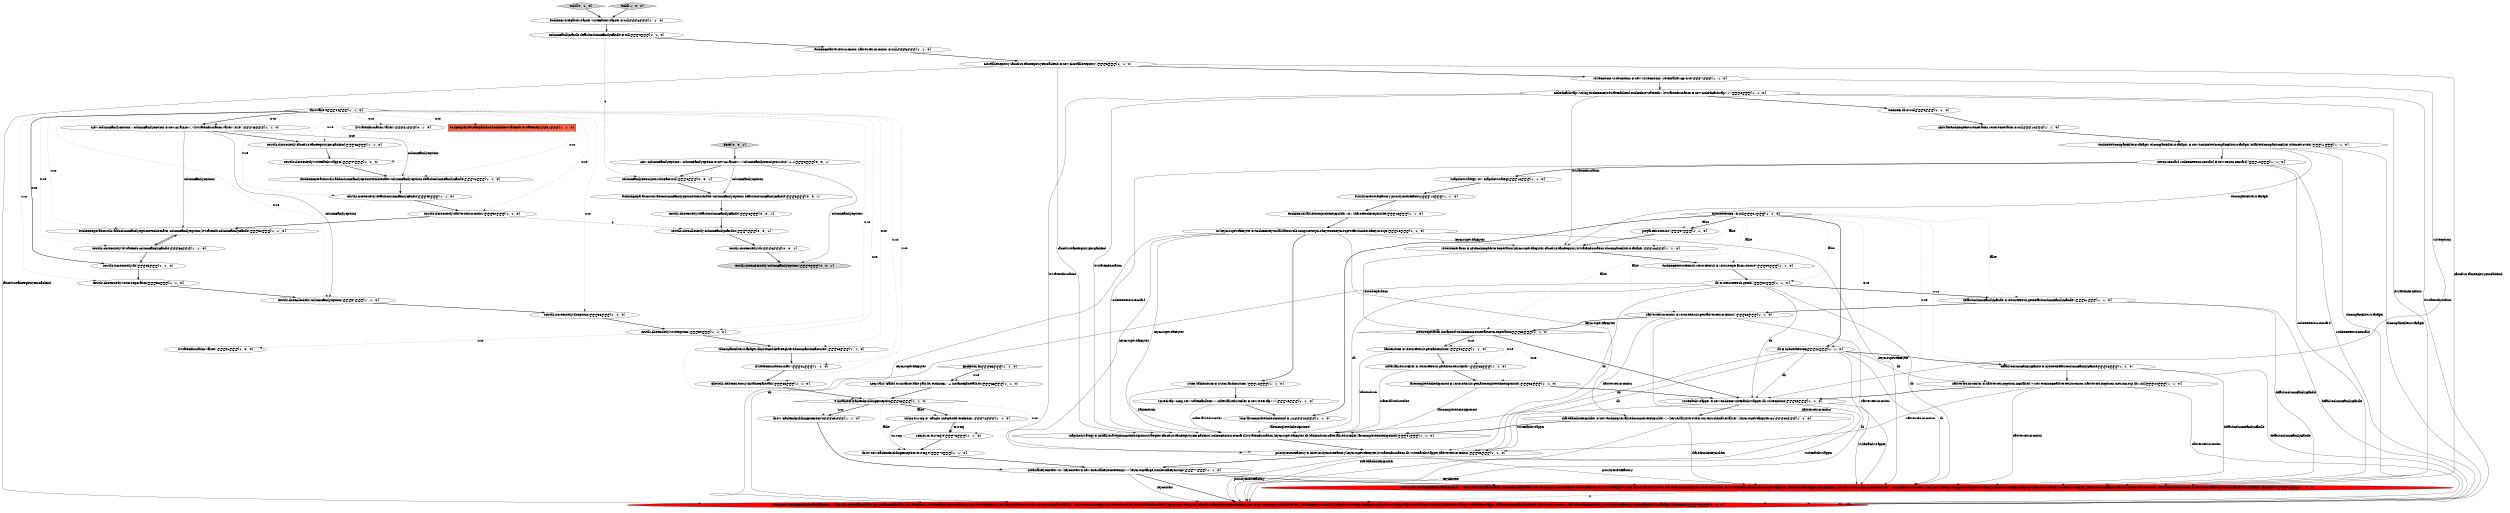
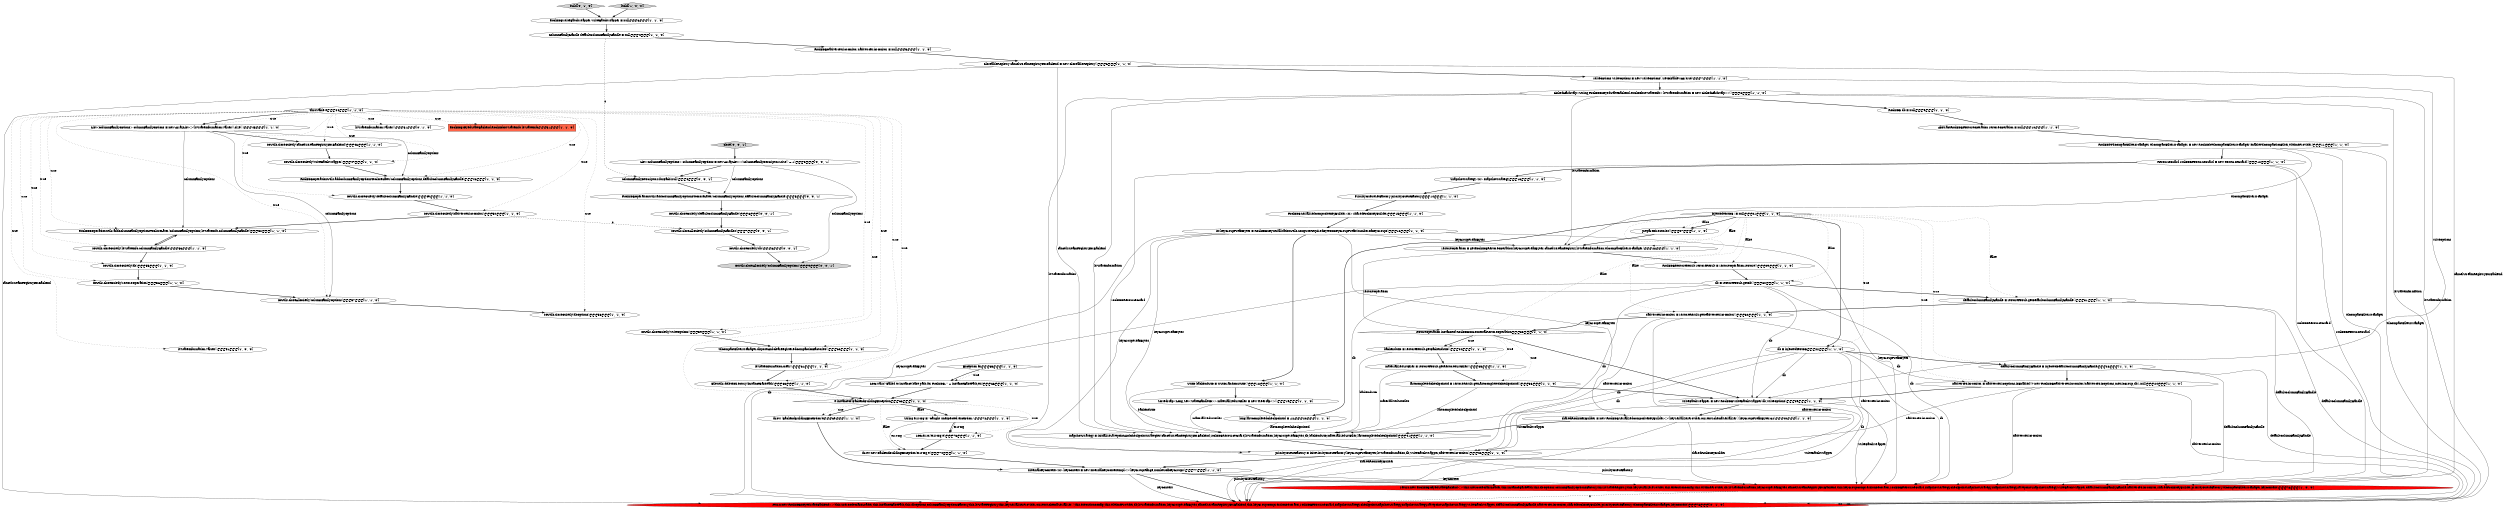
edge "Throwable e@@@44@@@['1', '1', '0']" -> "IOUtils.closeQuietly(db)@@@55@@@['1', '1', '0']": style bold -> dotted
edge "IOUtils.closeQuietly(dbOptions)@@@58@@@['1', '1', '0']" -> "IOUtils.closeQuietly(writeOptions)@@@59@@@['1', '1', '0']": removed
edge "IOUtils.closeQuietly(writeOptions)@@@59@@@['1', '1', '0']" -> "kvStateInformation.values()@@@51@@@['1', '0', '0']": now "Throwable e@@@44@@@['1', '1', '0']" -> "kvStateInformation.values()@@@51@@@['1', '0', '0']"
